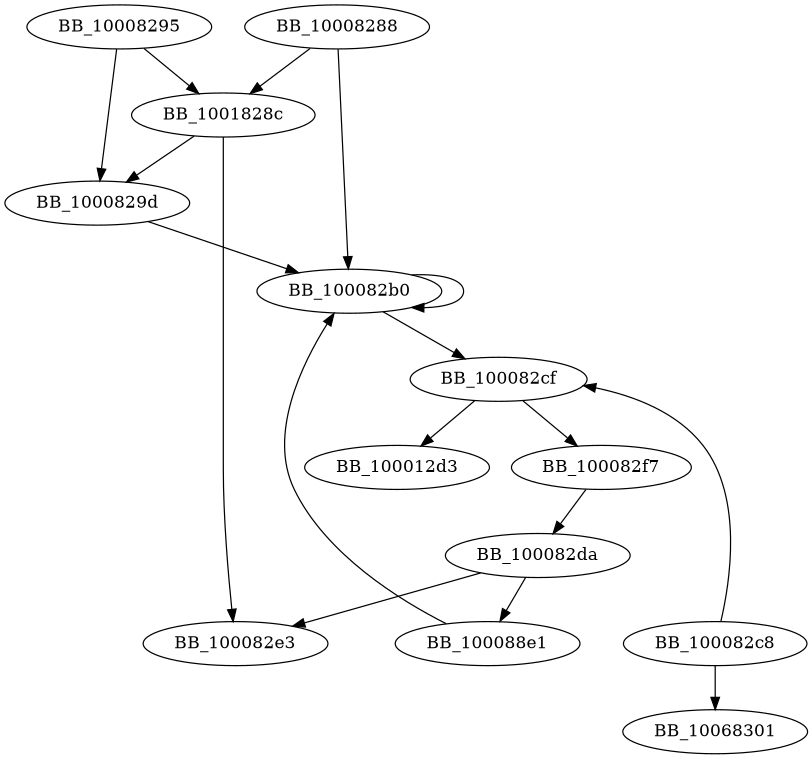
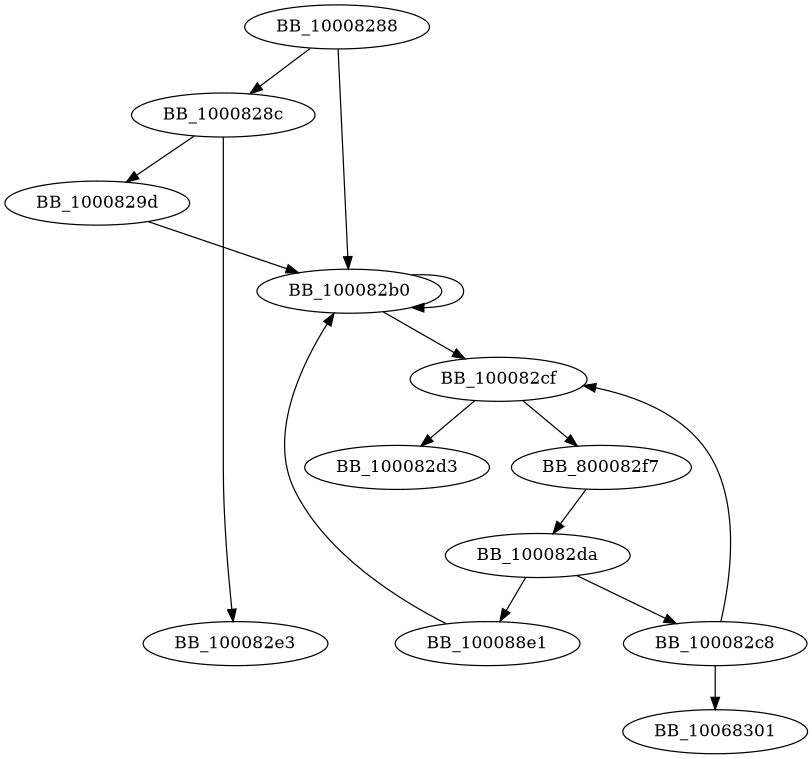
node "BB_10008295": removed
node "BB_1001828c": label "BB_1001828c" -> "BB_1000828c"
node "BB_100012d3": label "BB_100012d3" -> "BB_100082d3"
node "BB_100082f7": label "BB_100082f7" -> "BB_800082f7"
edge "BB_100082da" -> "BB_100082e3": now "BB_100082da" -> "BB_100082c8"
